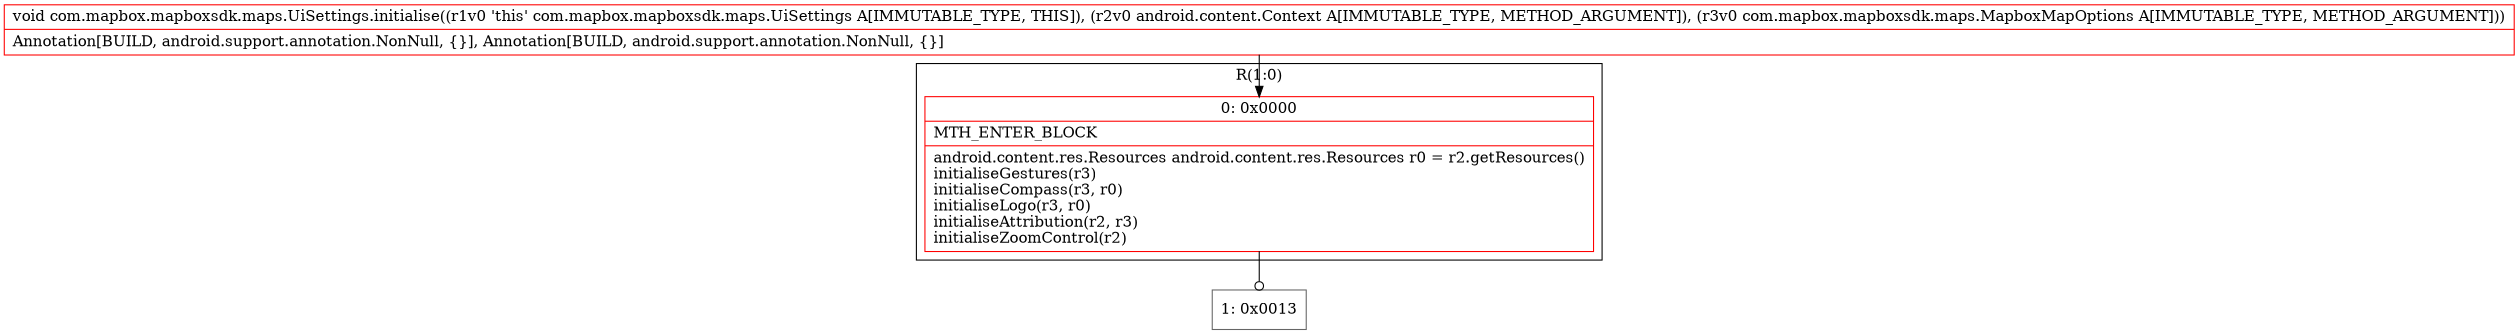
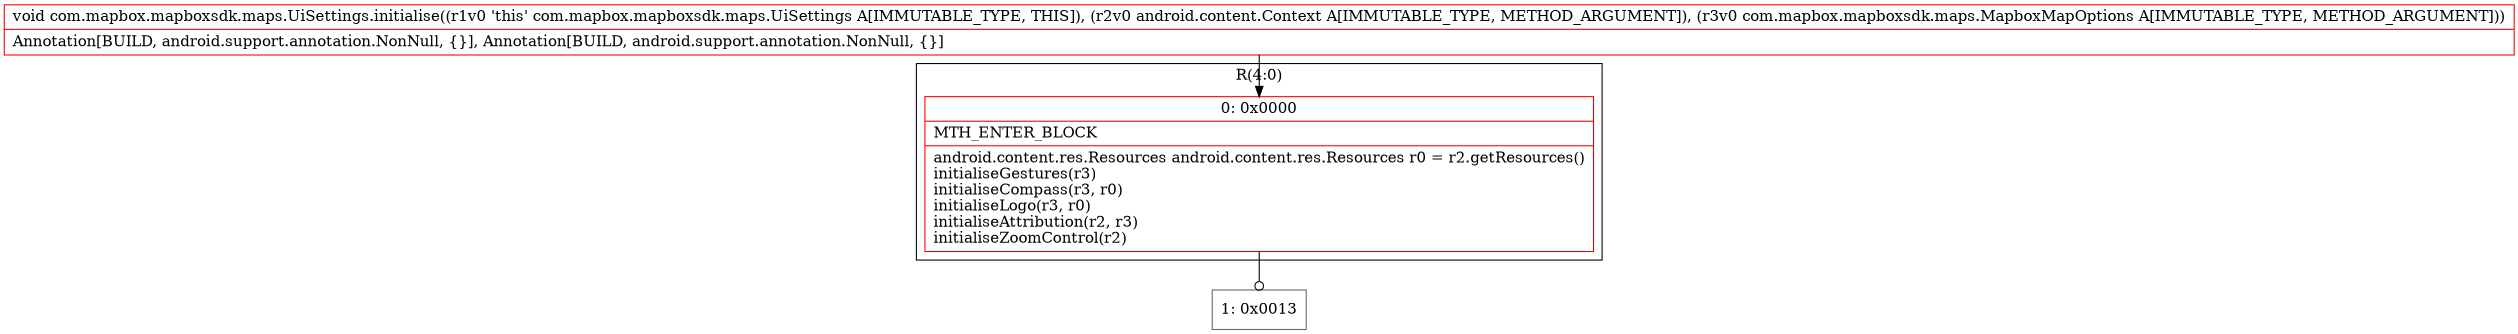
cluster "R(1:0)": label "R(1:0)" -> "R(4:0)"
